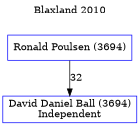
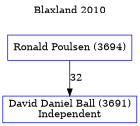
node "David Daniel Ball (3694) Independent": label "David Daniel Ball (3694) Independent" -> "David Daniel Ball (3691) Independent"
